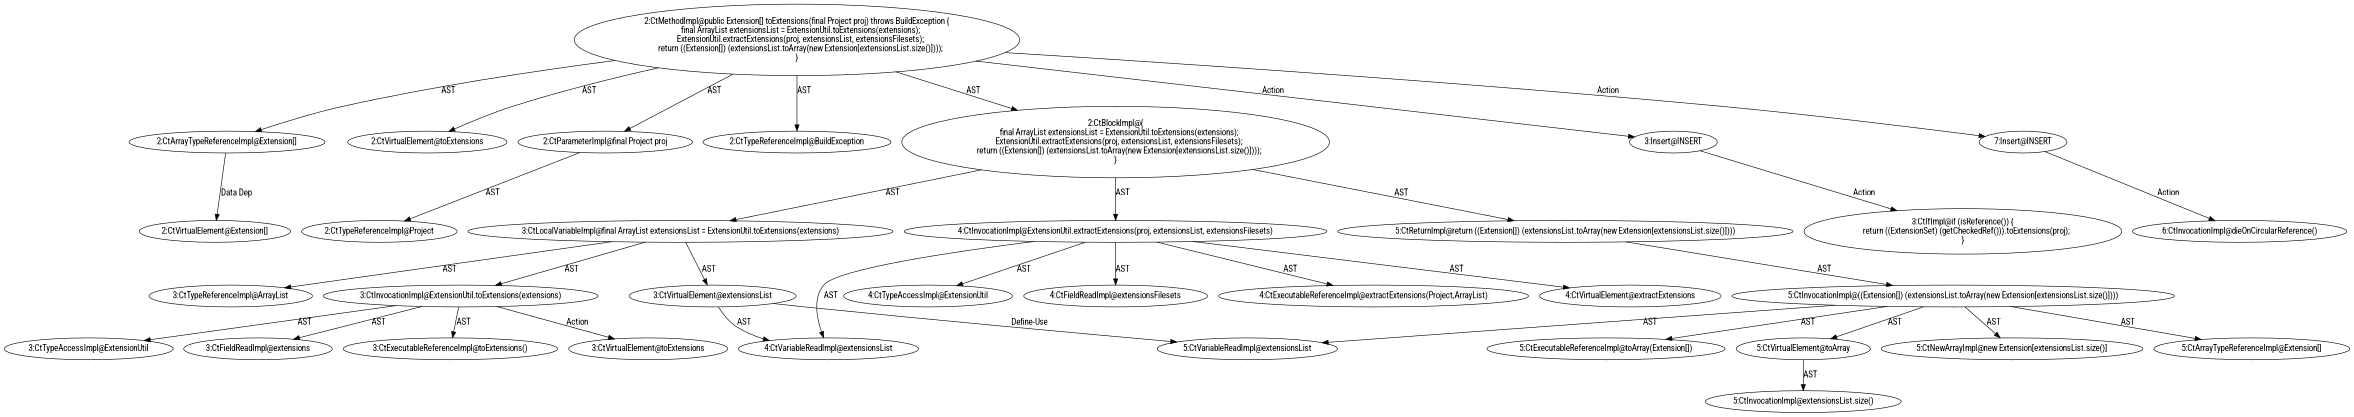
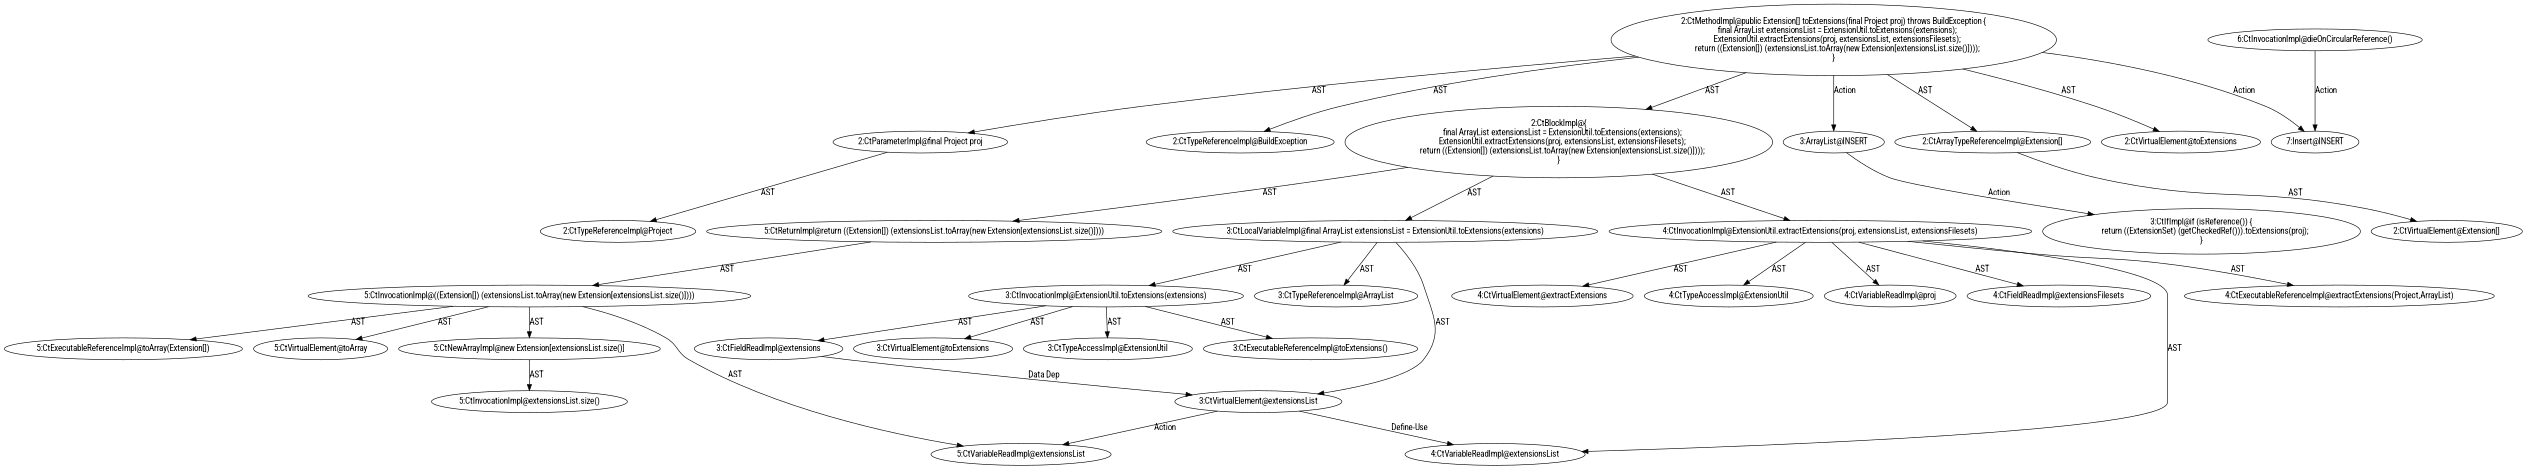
node "3:Insert@INSERT": label "3:Insert@INSERT" -> "3:ArrayList@INSERT"
edge "7:Insert@INSERT" -> "6:CtInvocationImpl@dieOnCircularReference()": reversed
edge "2:CtArrayTypeReferenceImpl@Extension[]" -> "2:CtVirtualElement@Extension[]": label "Data Dep" -> "AST"
node "4:CtVariableReadImpl@proj": added
edge "3:CtInvocationImpl@ExtensionUtil.toExtensions(extensions)" -> "3:CtVirtualElement@toExtensions": label "Action" -> "AST"
edge "3:CtVirtualElement@extensionsList" -> "4:CtVariableReadImpl@extensionsList": label "AST" -> "Define-Use"
edge "3:CtVirtualElement@extensionsList" -> "5:CtVariableReadImpl@extensionsList": label "Define-Use" -> "Action"
node "5:CtArrayTypeReferenceImpl@Extension[]": removed
edge "5:CtVirtualElement@toArray" -> "5:CtInvocationImpl@extensionsList.size()": now "5:CtNewArrayImpl@new Extension[extensionsList.size()]" -> "5:CtInvocationImpl@extensionsList.size()"
edge "3:CtFieldReadImpl@extensions" -> "3:CtVirtualElement@extensionsList": added, label "Data Dep"
